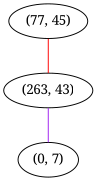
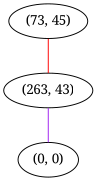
node "(77, 45)": label "(77, 45)" -> "(73, 45)"
node "(0, 7)": label "(0, 7)" -> "(0, 0)"
